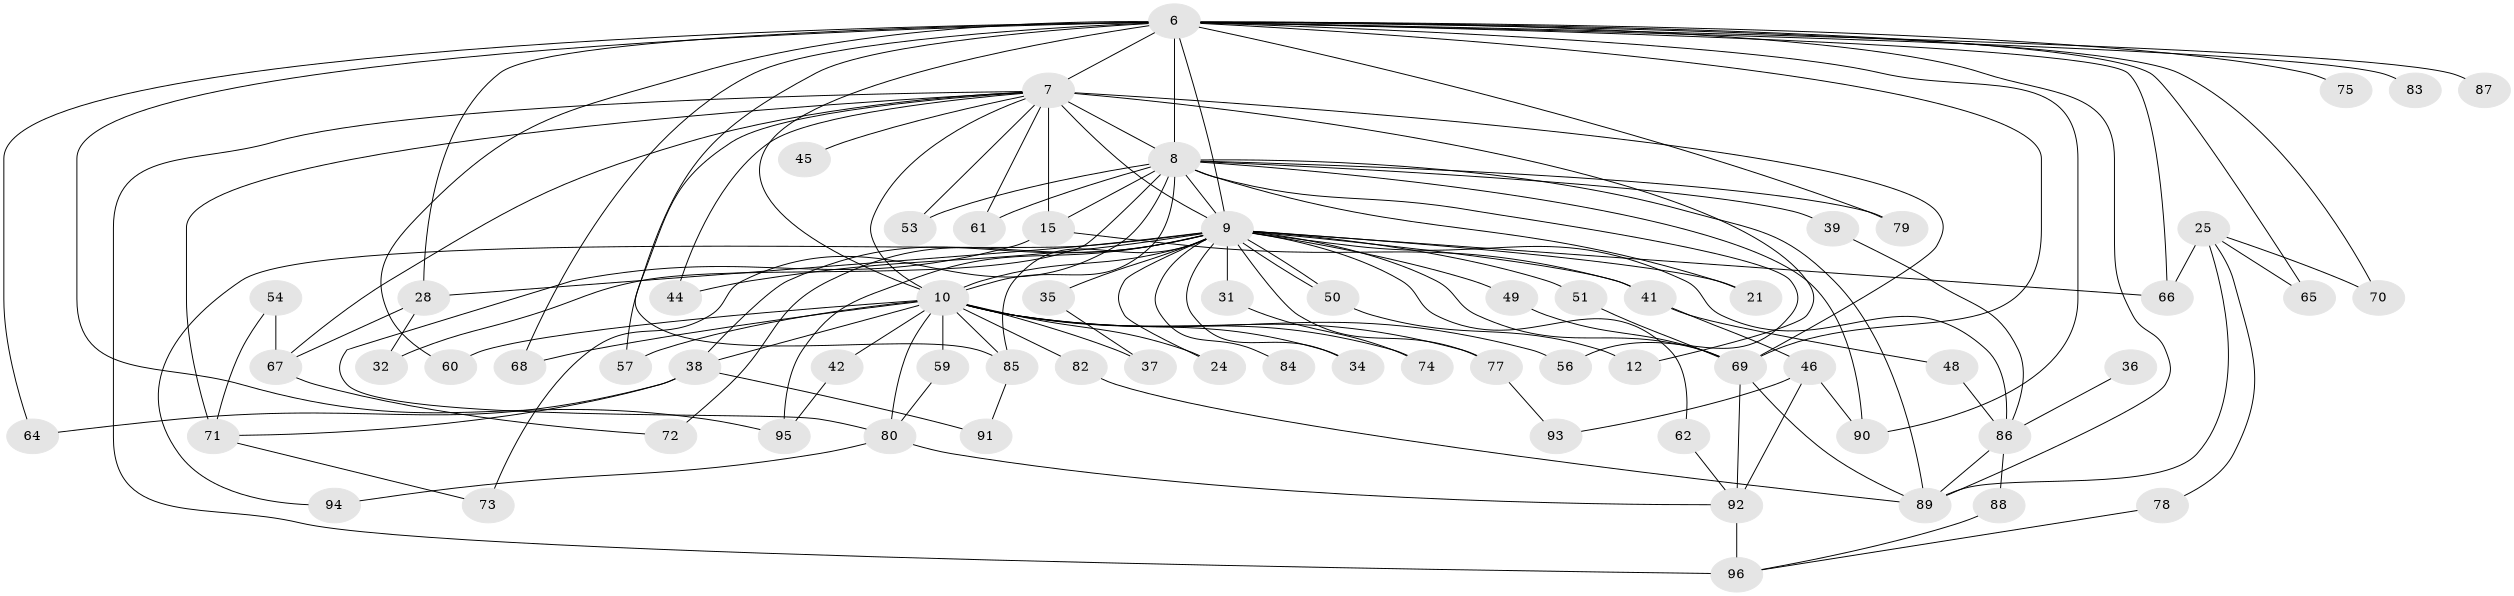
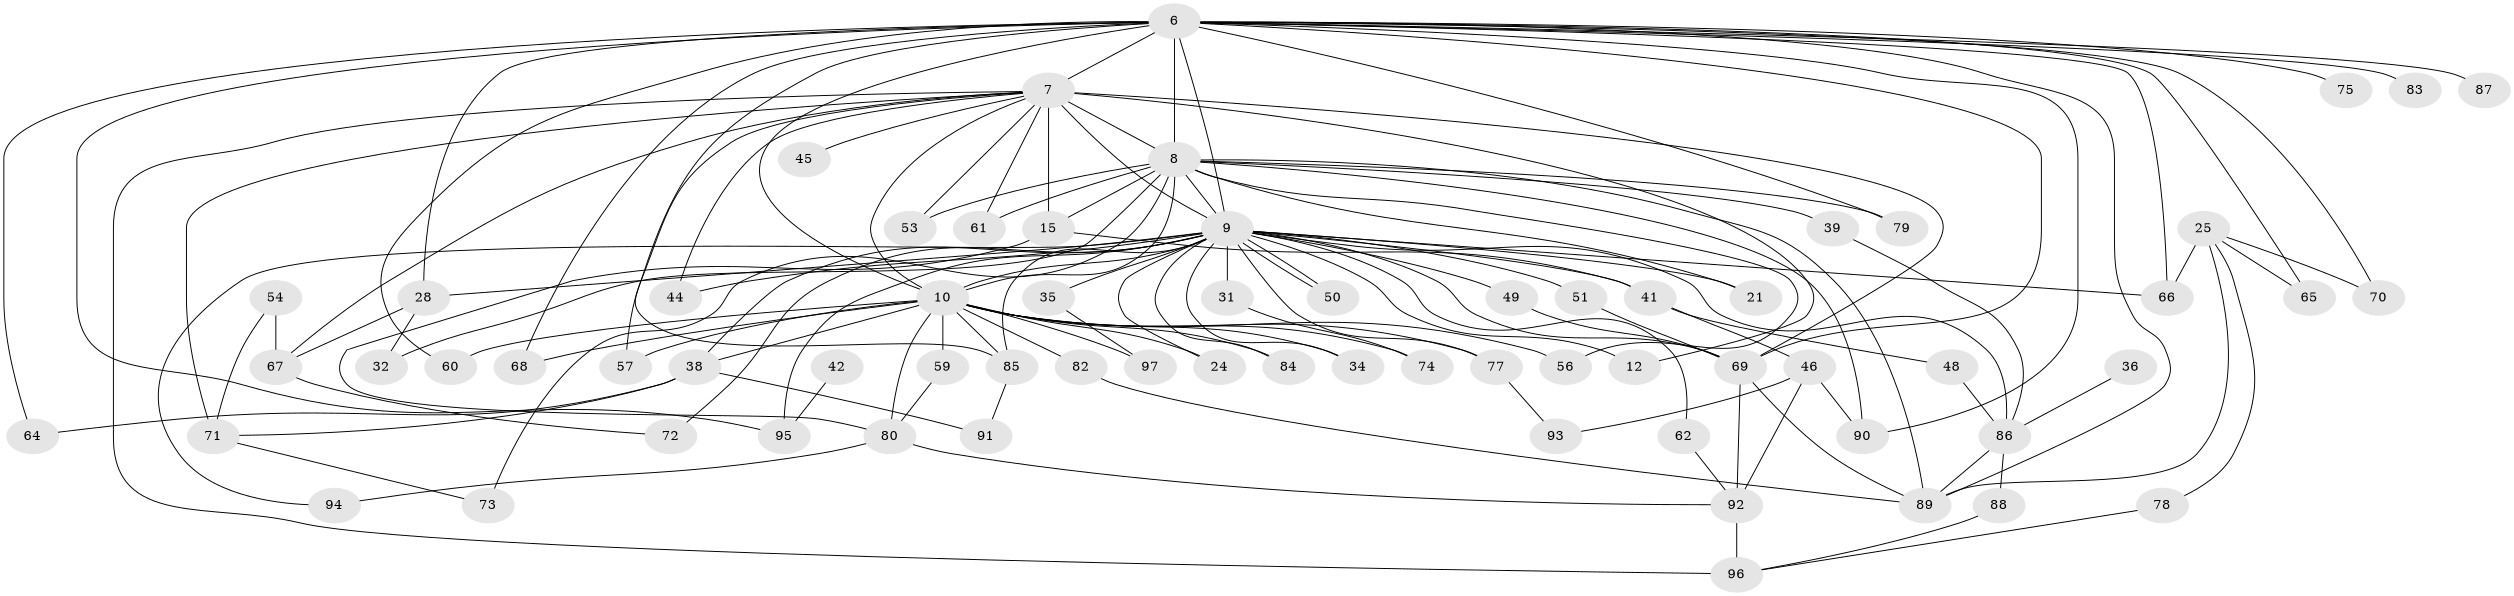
edge "50" -- "12": now "9" -- "12"
edge "10" -- "42": now "10" -- "84"
node "37": label "37" -> "97"
